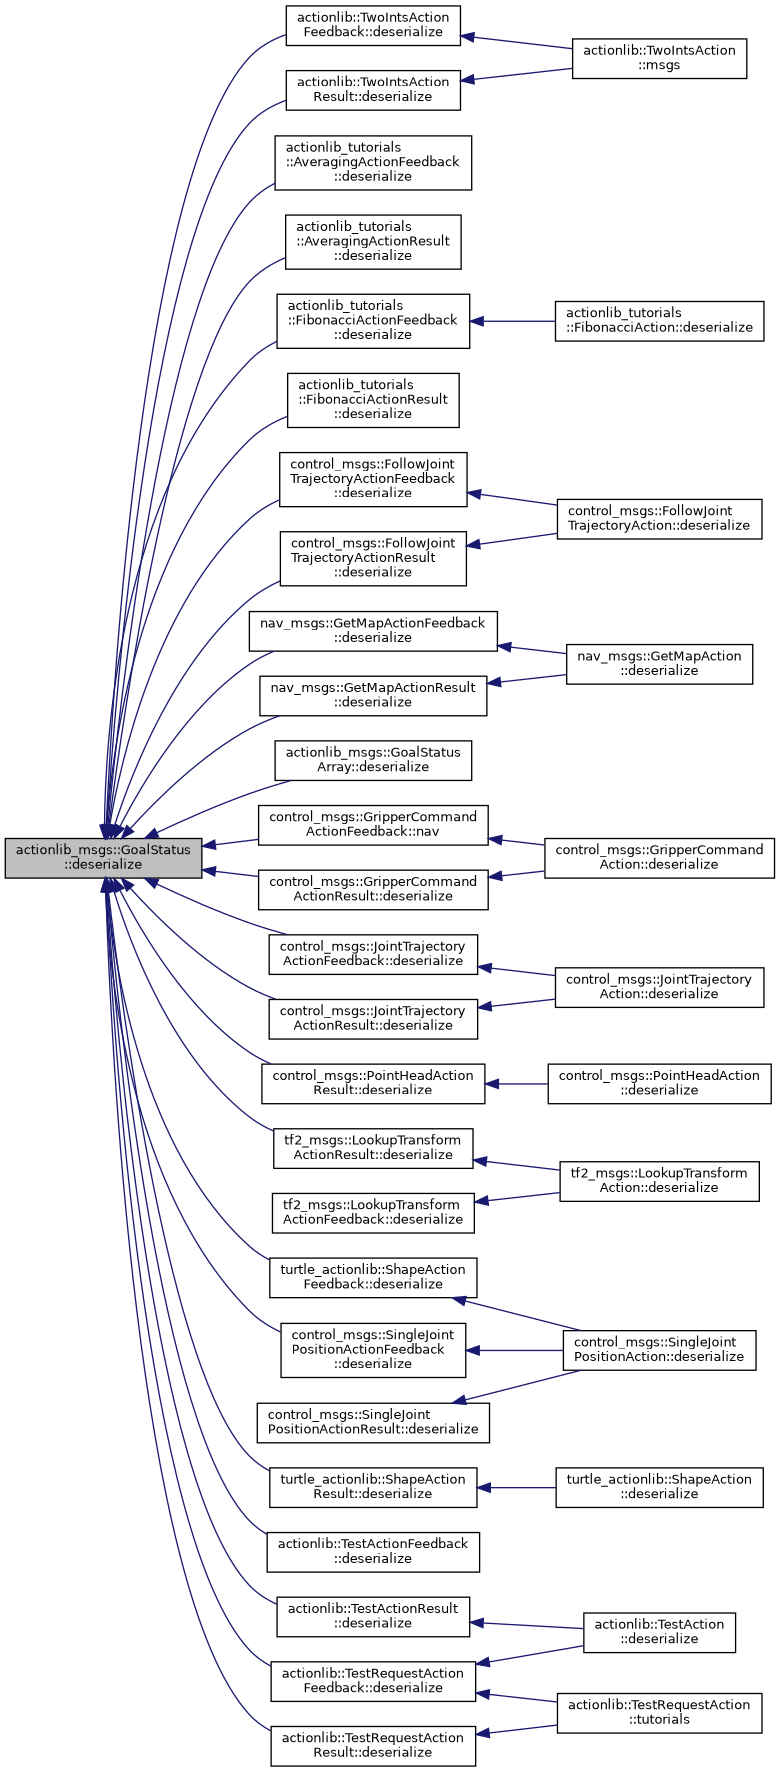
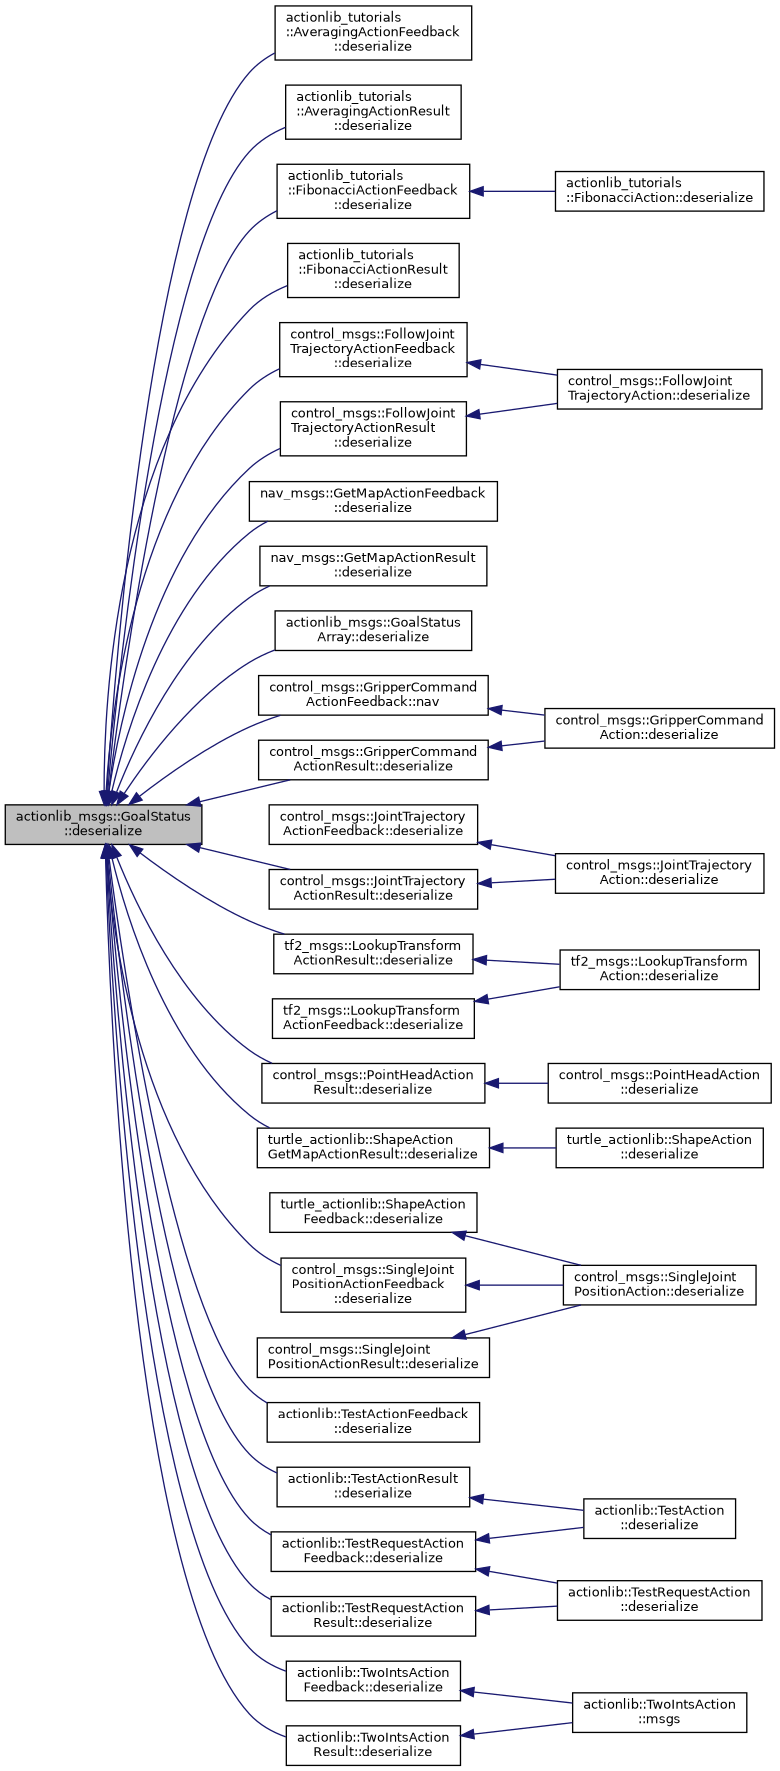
node "nav_msgs::GetMapAction ::deserialize": removed
edge "control_msgs::JointTrajectory ActionFeedback::deserialize" -> "actionlib_msgs::GoalStatus ::deserialize": removed
edge "turtle_actionlib::ShapeAction Feedback::deserialize" -> "actionlib_msgs::GoalStatus ::deserialize": removed
node "turtle_actionlib::ShapeAction Result::deserialize": label "turtle_actionlib::ShapeAction Result::deserialize" -> "turtle_actionlib::ShapeAction GetMapActionResult::deserialize"
node "actionlib::TestRequestAction ::tutorials": label "actionlib::TestRequestAction ::tutorials" -> "actionlib::TestRequestAction ::deserialize"
